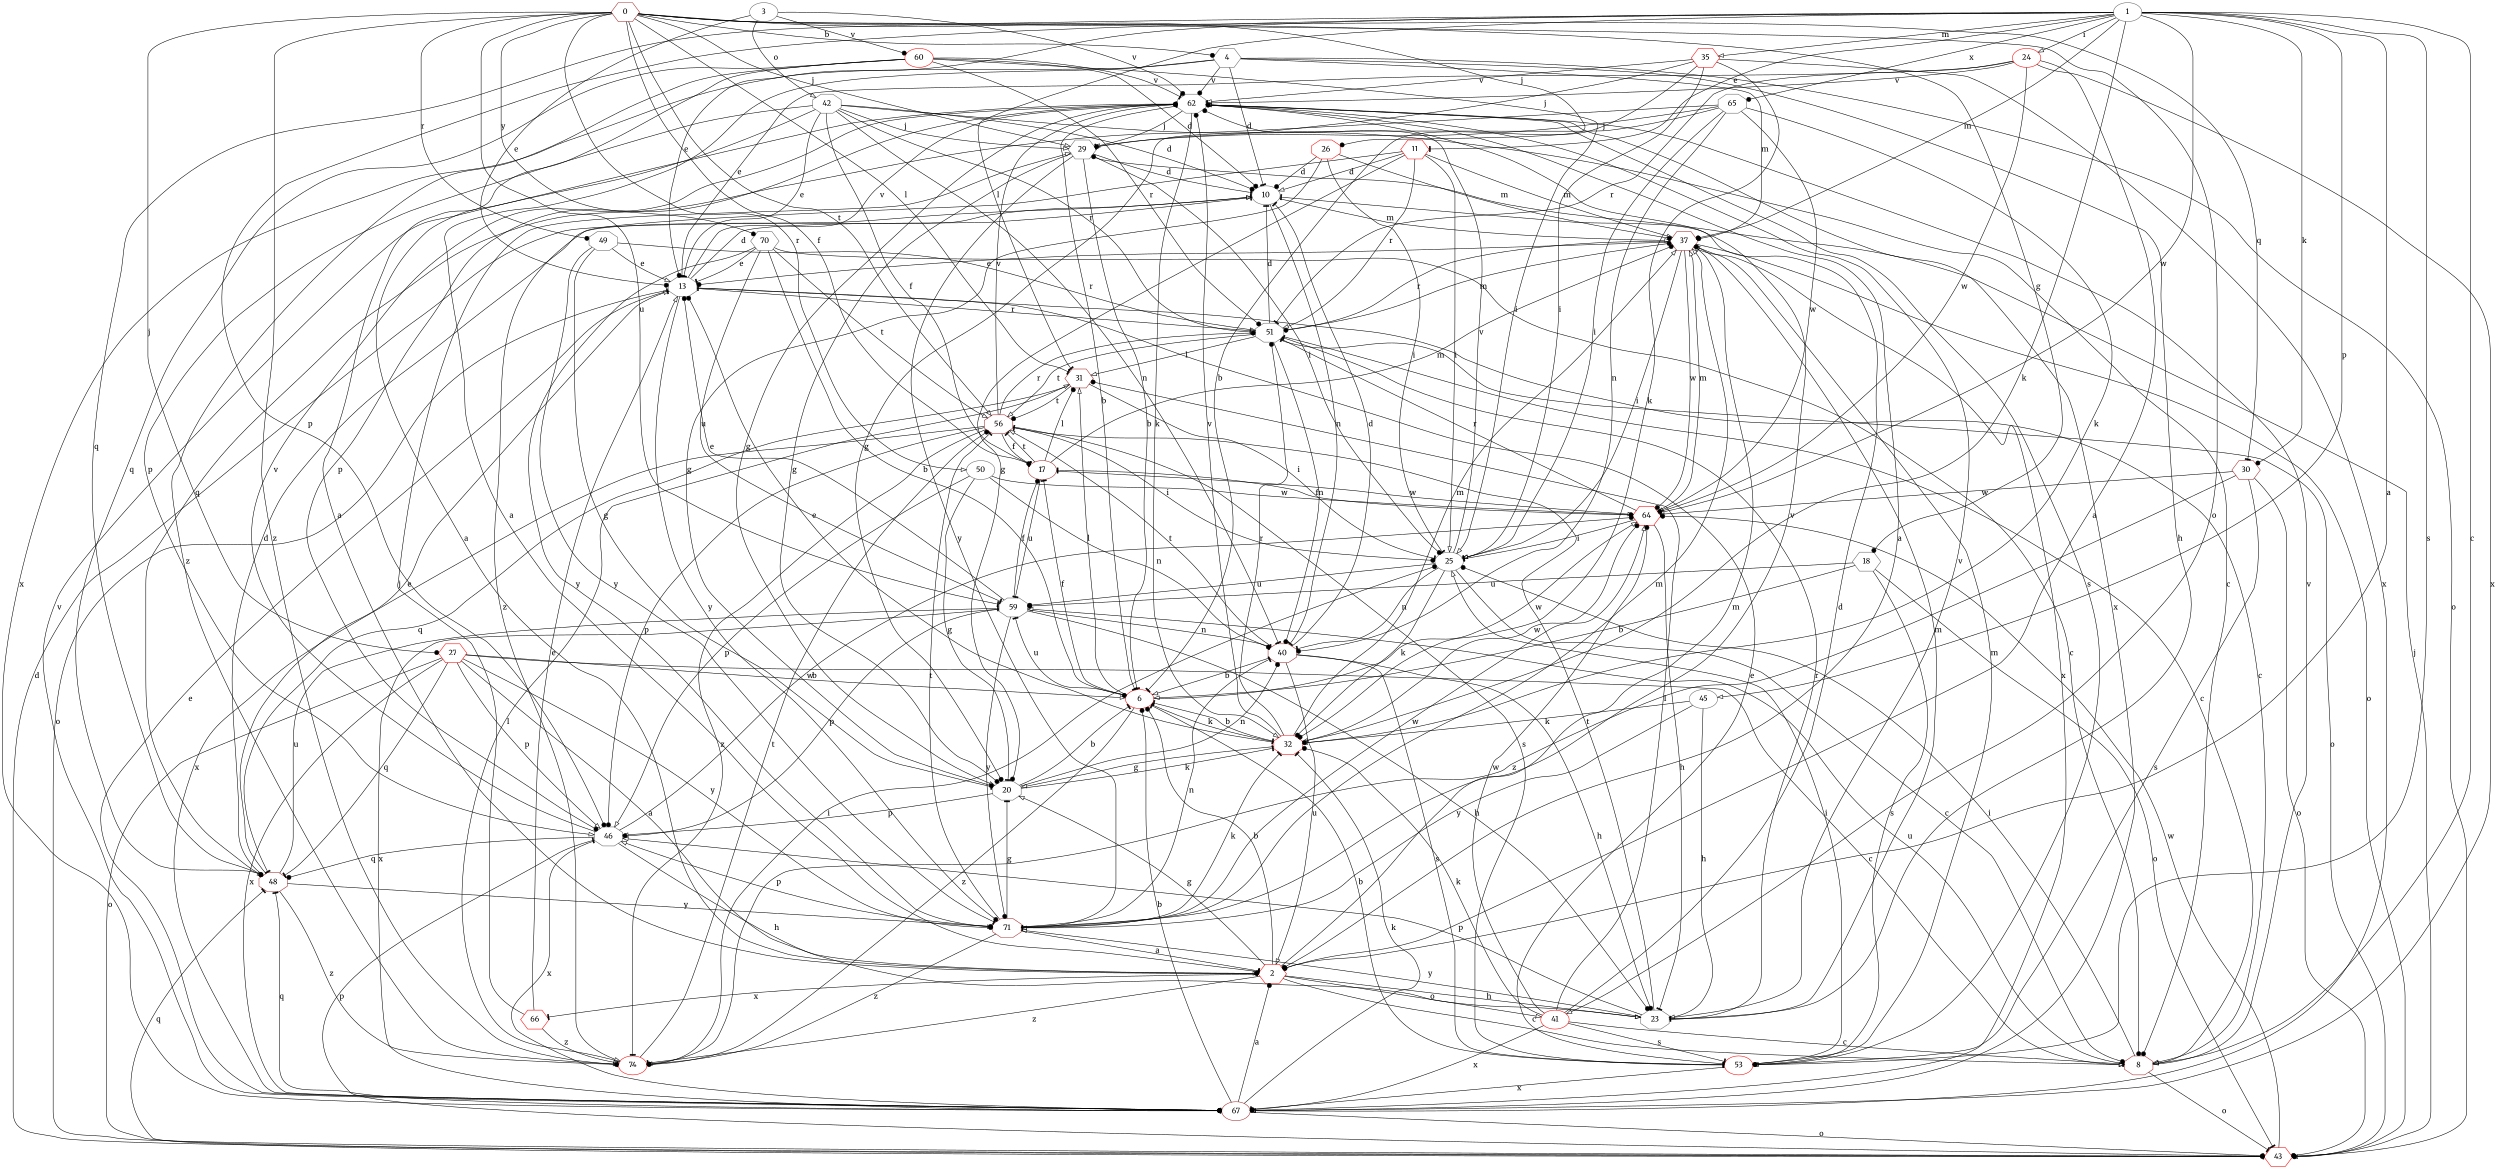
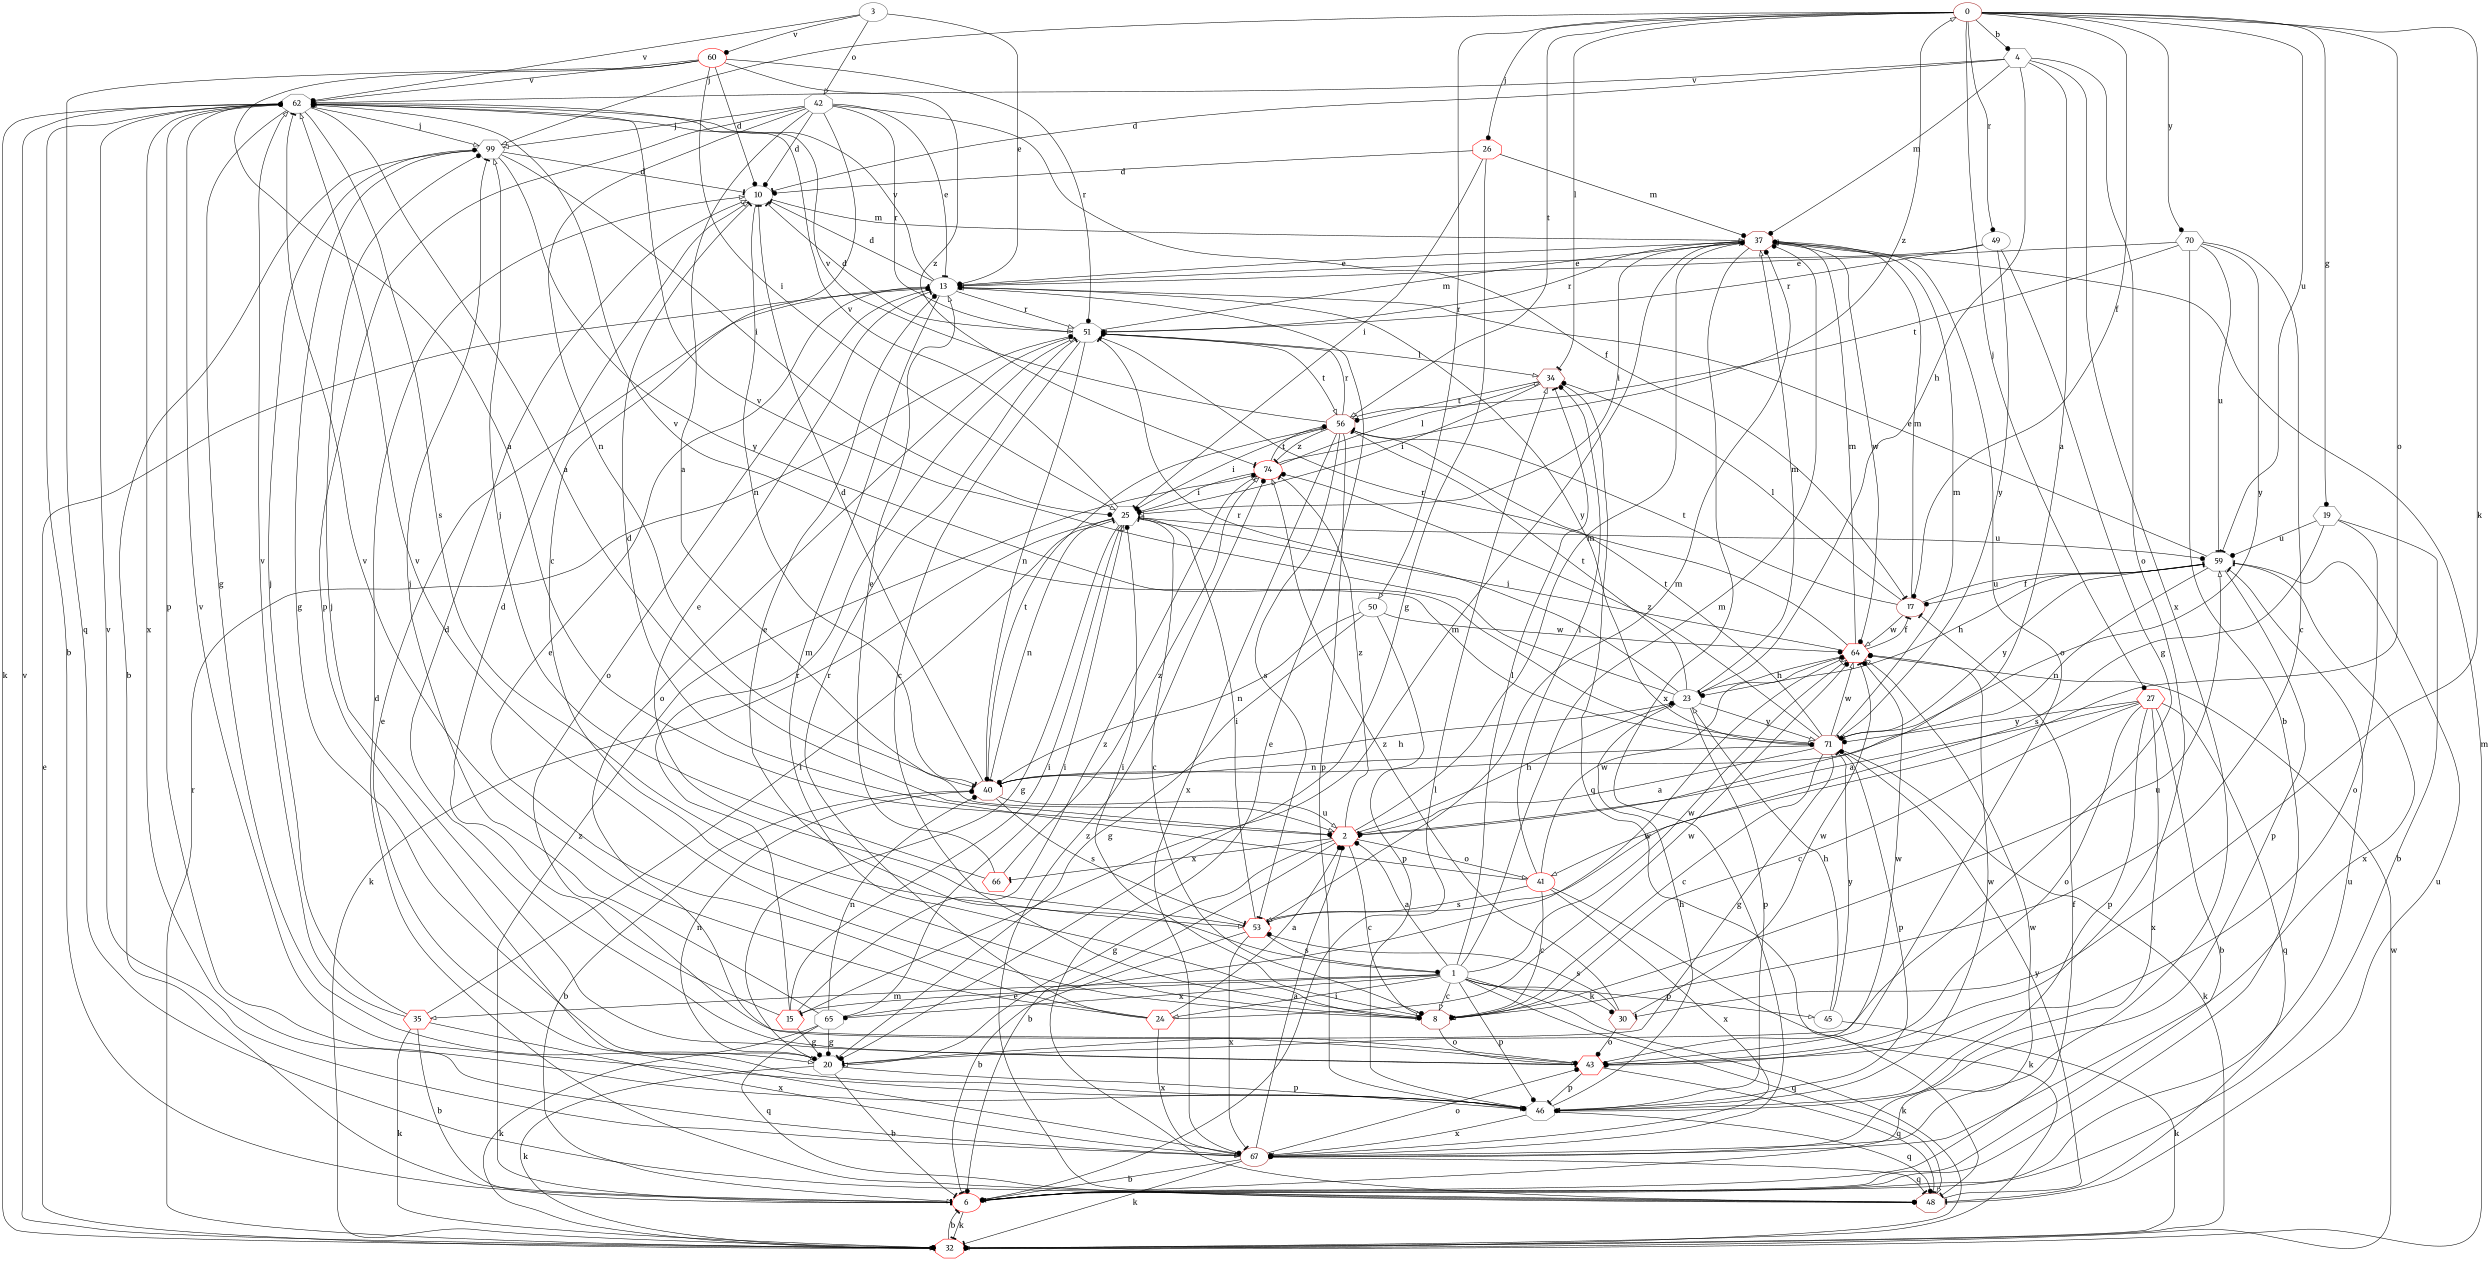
node "0": shape hexagon -> ellipse
node "24": shape ellipse -> hexagon
node "29": label "29" -> "99"
node "11": label "11" -> "15"
node "49": shape octagon -> ellipse
node "37": shape hexagon -> octagon
edge "0" -> "30": label "q" -> "k"
node "13": shape octagon -> ellipse
node "31": label "31" -> "34"
edge "56" -> "17": removed, label "f"
edge "0" -> "74": reversed
edge "51" -> "8": arrowhead onormal -> dot
node "25": shape ellipse -> hexagon
node "18": label "18" -> "19"
edge "13" -> "8": label "c" -> "m"
edge "1" -> "53": reversed
edge "32" -> "20": now "25" -> "20"
edge "71" -> "8": added, label "c"
node "23": shape octagon -> ellipse
node "53": shape ellipse -> hexagon
edge "46" -> "67": arrowhead dot -> onormal
